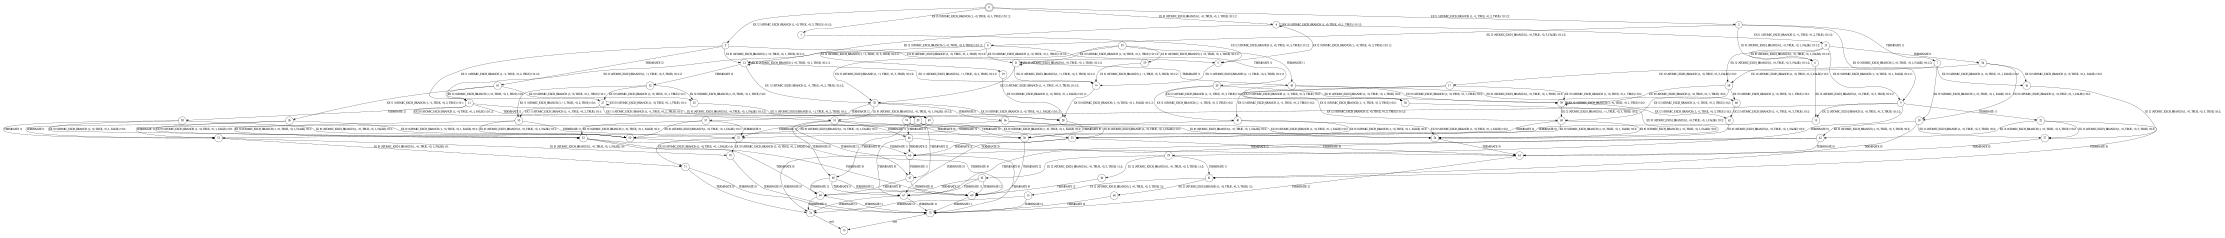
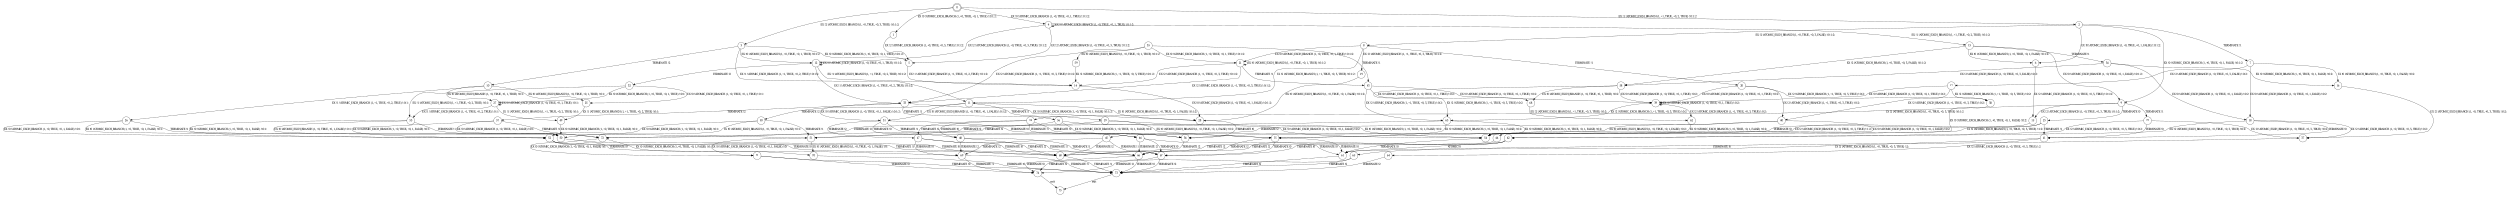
edge "42" -> "61": label "TERMINATE !0" -> "ATOMIC !0"
edge "66" -> "47": reversed
